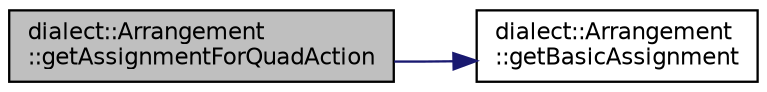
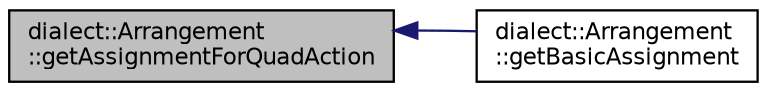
edge "dialect::Arrangement ::getAssignmentForQuadAction" -> "dialect::Arrangement ::getBasicAssignment": reversed
